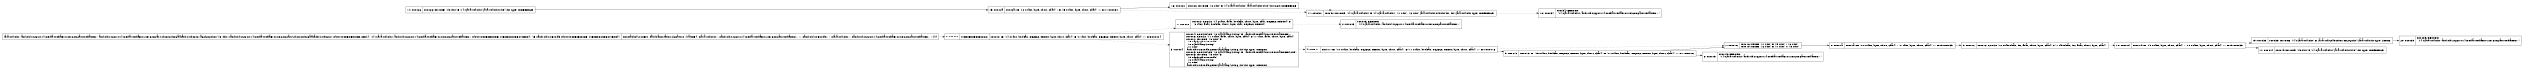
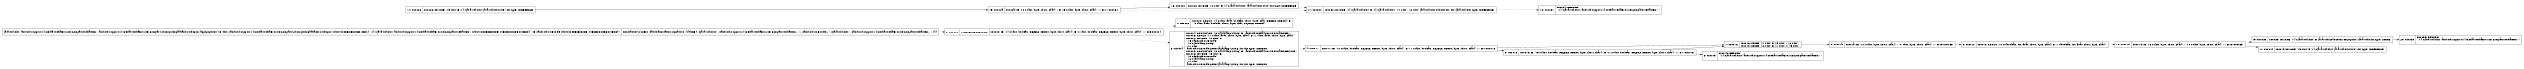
node "2: 0x0003": removed
edge "4: 0x0011" -> "7: 0x0016": style dotted -> solid
